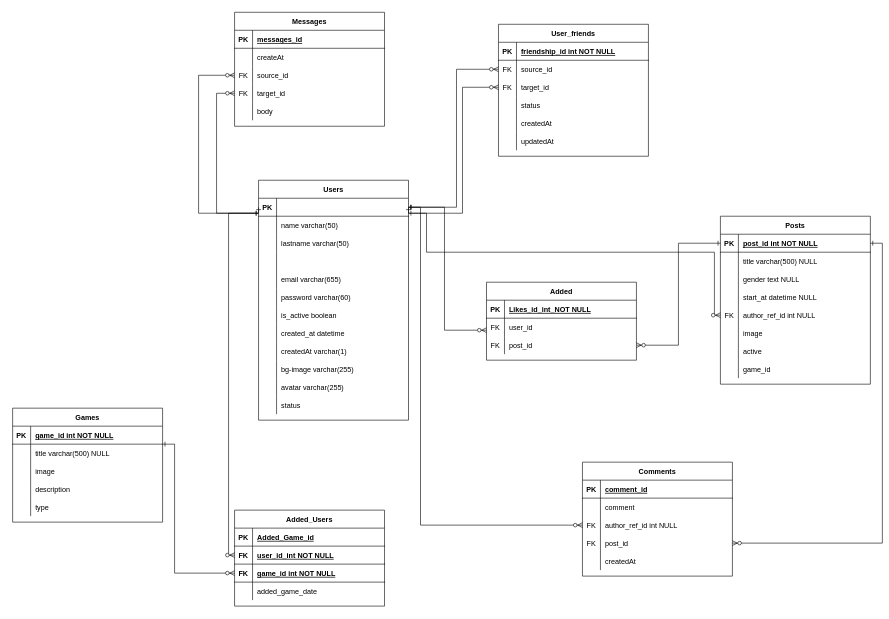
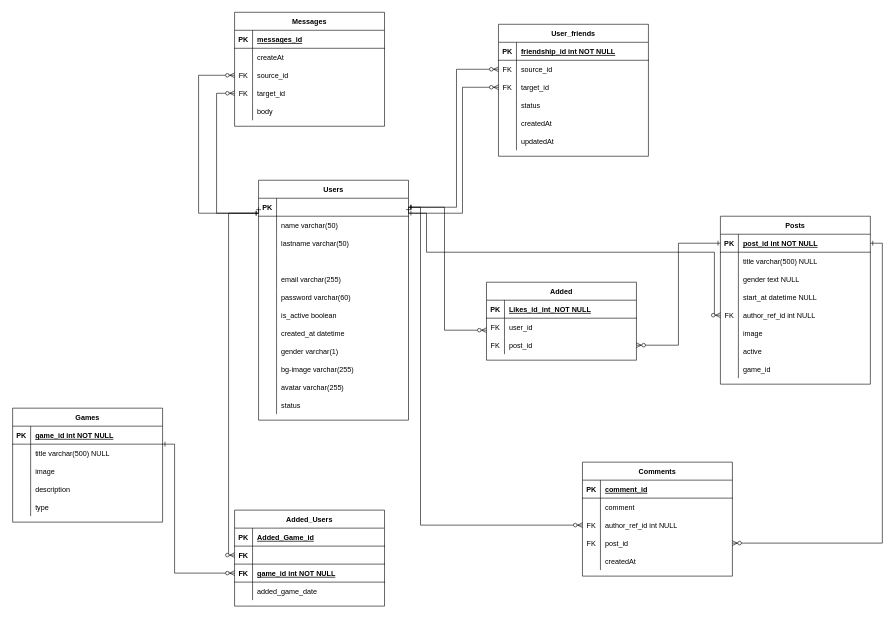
node "email varchar(655)": label "email varchar(655)" -> "email varchar(255)"
node "createdAt varchar(1)": label "createdAt varchar(1)" -> "gender varchar(1)"
node "user_id_int NOT NULL": removed
